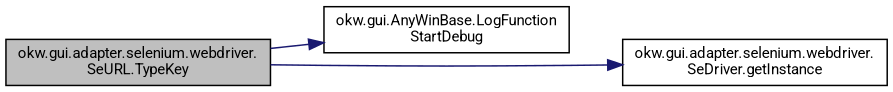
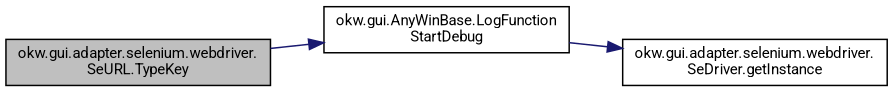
edge "okw.gui.adapter.selenium.webdriver. SeURL.TypeKey" -> "okw.gui.adapter.selenium.webdriver. SeDriver.getInstance": now "okw.gui.AnyWinBase.LogFunction StartDebug" -> "okw.gui.adapter.selenium.webdriver. SeDriver.getInstance"
